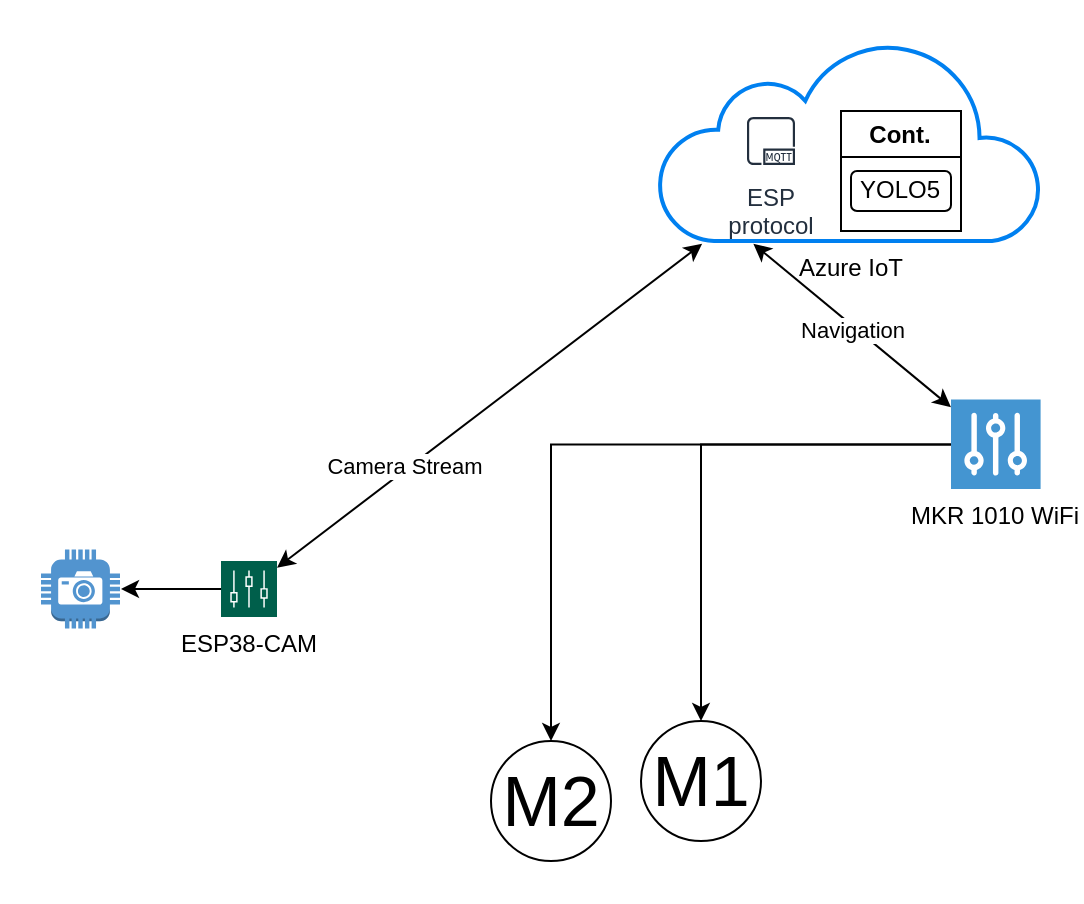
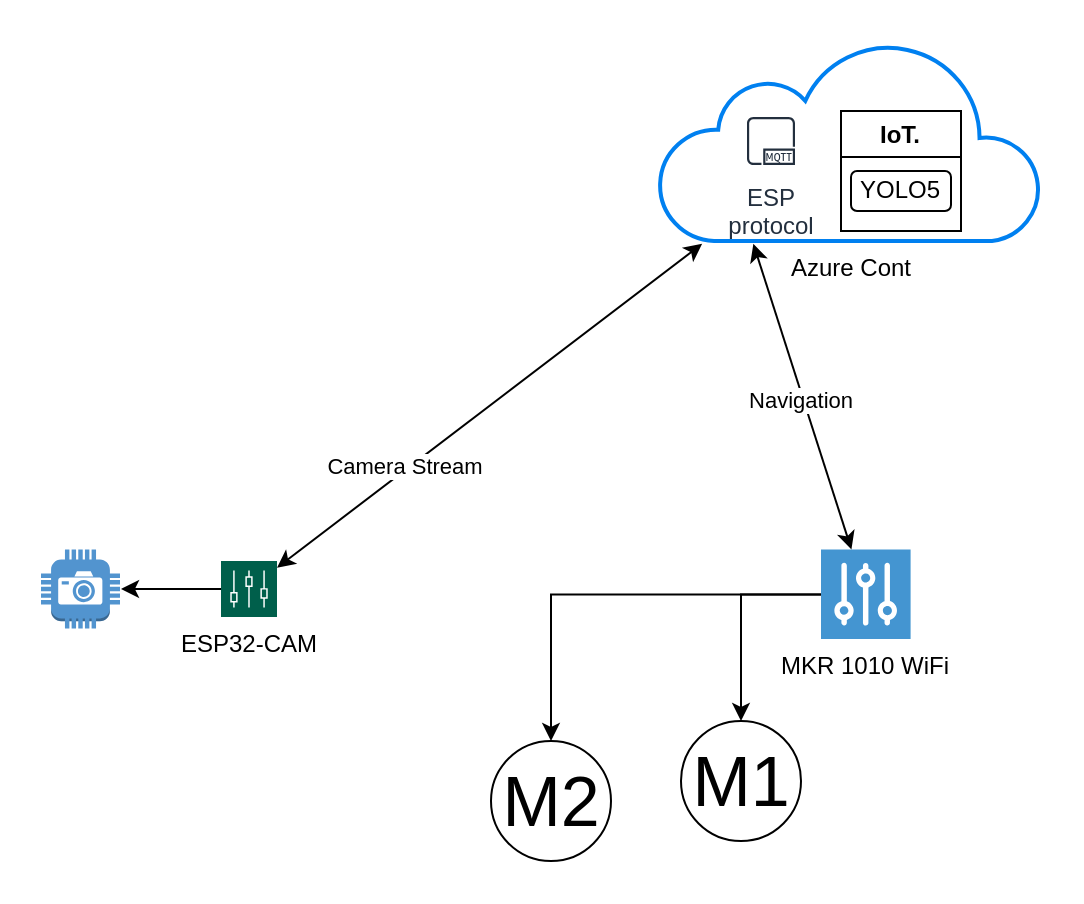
node "Cont.": label "Cont." -> "IoT."
node "Azure IoT": label "Azure IoT" -> "Azure Cont"
node "MKR 1010 WiFi": moved (996, 444) -> (866, 594)
node "ESP38-CAM": label "ESP38-CAM" -> "ESP32-CAM"
node "M1": moved (701, 781) -> (741, 781)
